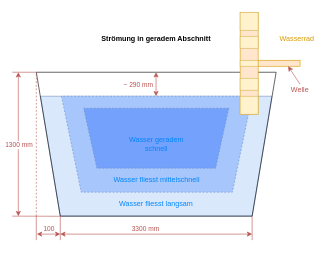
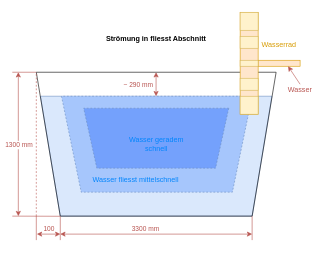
node "Strömung in geradem Abschnitt": label "Strömung in geradem Abschnitt" -> "Strömung in fliesst Abschnitt"
node "Wasserrad": moved (297, 39) -> (279, 45)
node "Welle": label "Welle" -> "Wasser"
node "Wasser fliesst mittelschnell": moved (157, 180) -> (136, 180)
node "Wasser fliesst langsam": removed
